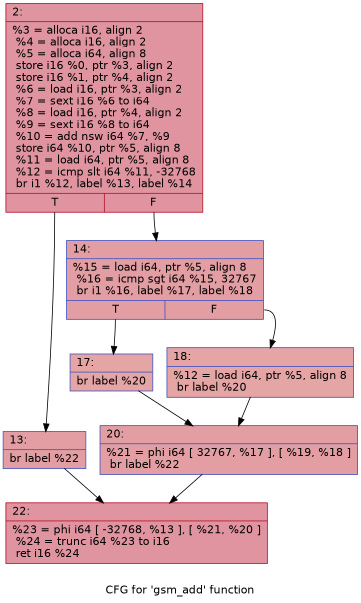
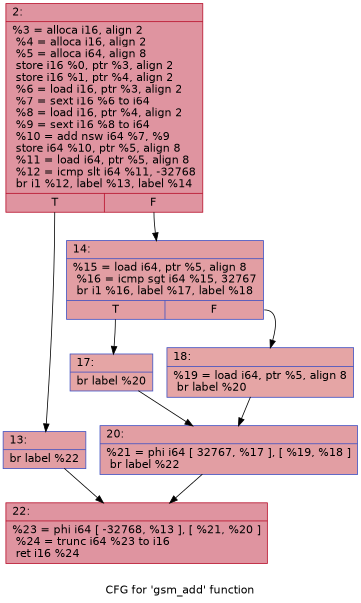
node "18:": text "%12 = load i64, ptr %5, align 8" -> "%19 = load i64, ptr %5, align 8"
